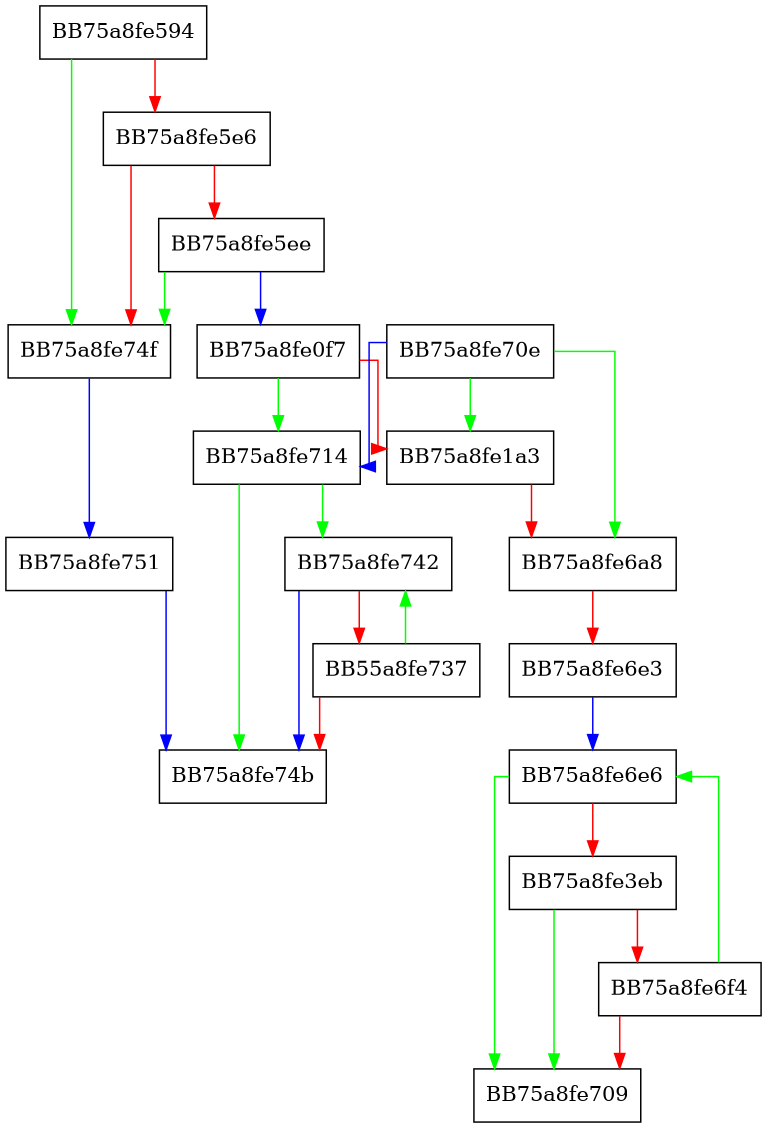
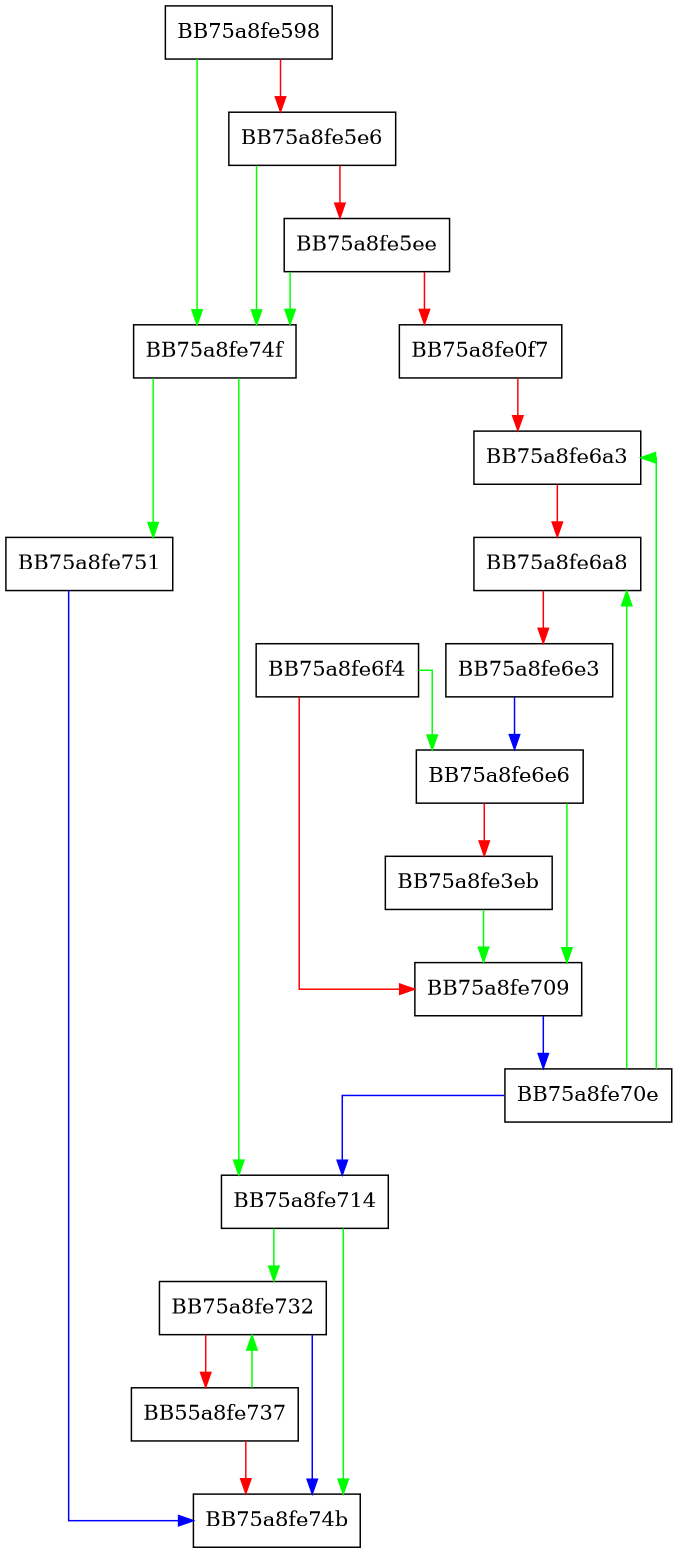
node "BB75a8fe594": label "BB75a8fe594" -> "BB75a8fe598"
edge "BB75a8fe5e6" -> "BB75a8fe74f": color red -> green
edge "BB75a8fe5ee" -> "BB75a8fe0f7": color blue -> red
edge "BB75a8fe0f7" -> "BB75a8fe714": now "BB75a8fe74f" -> "BB75a8fe714"
edge "BB75a8fe74f" -> "BB75a8fe751": color blue -> green
node "BB75a8fe1a3": label "BB75a8fe1a3" -> "BB75a8fe6a3"
node "BB75a8fe742": label "BB75a8fe742" -> "BB75a8fe732"
edge "BB75a8fe3eb" -> "BB75a8fe6f4": removed
edge "BB75a8fe709" -> "BB75a8fe70e": added
